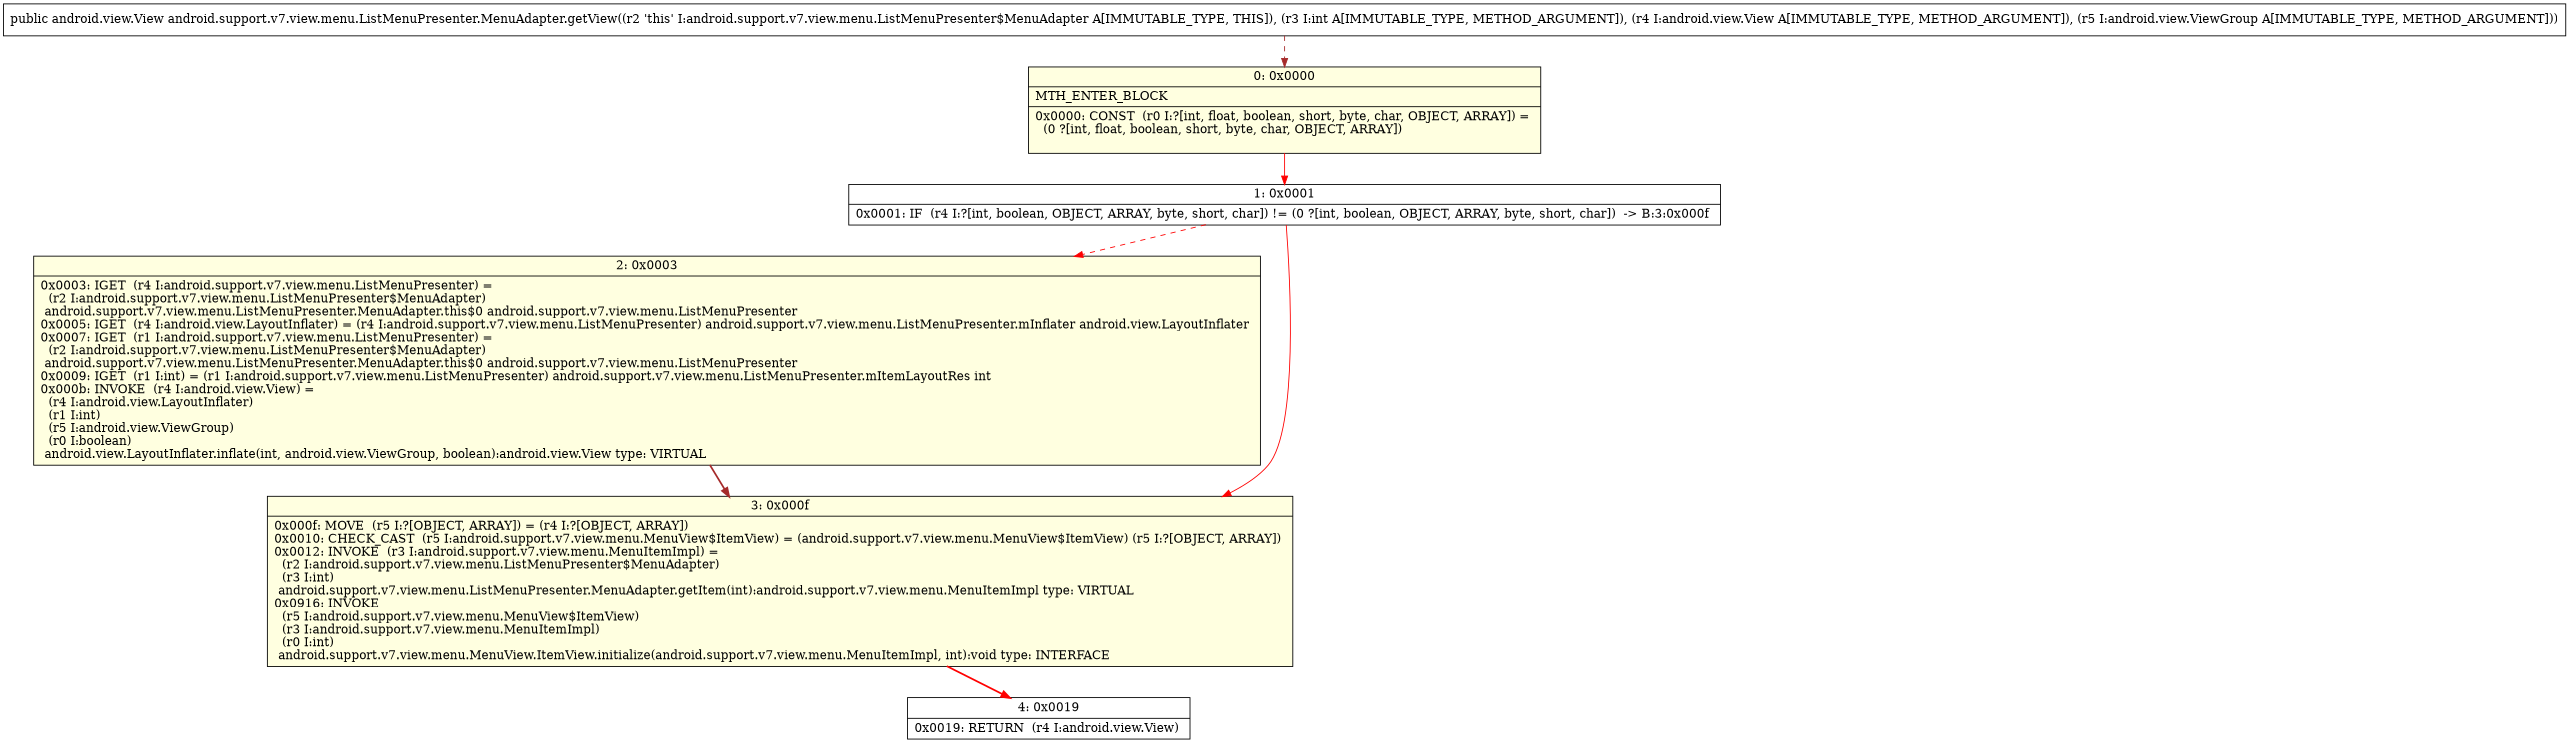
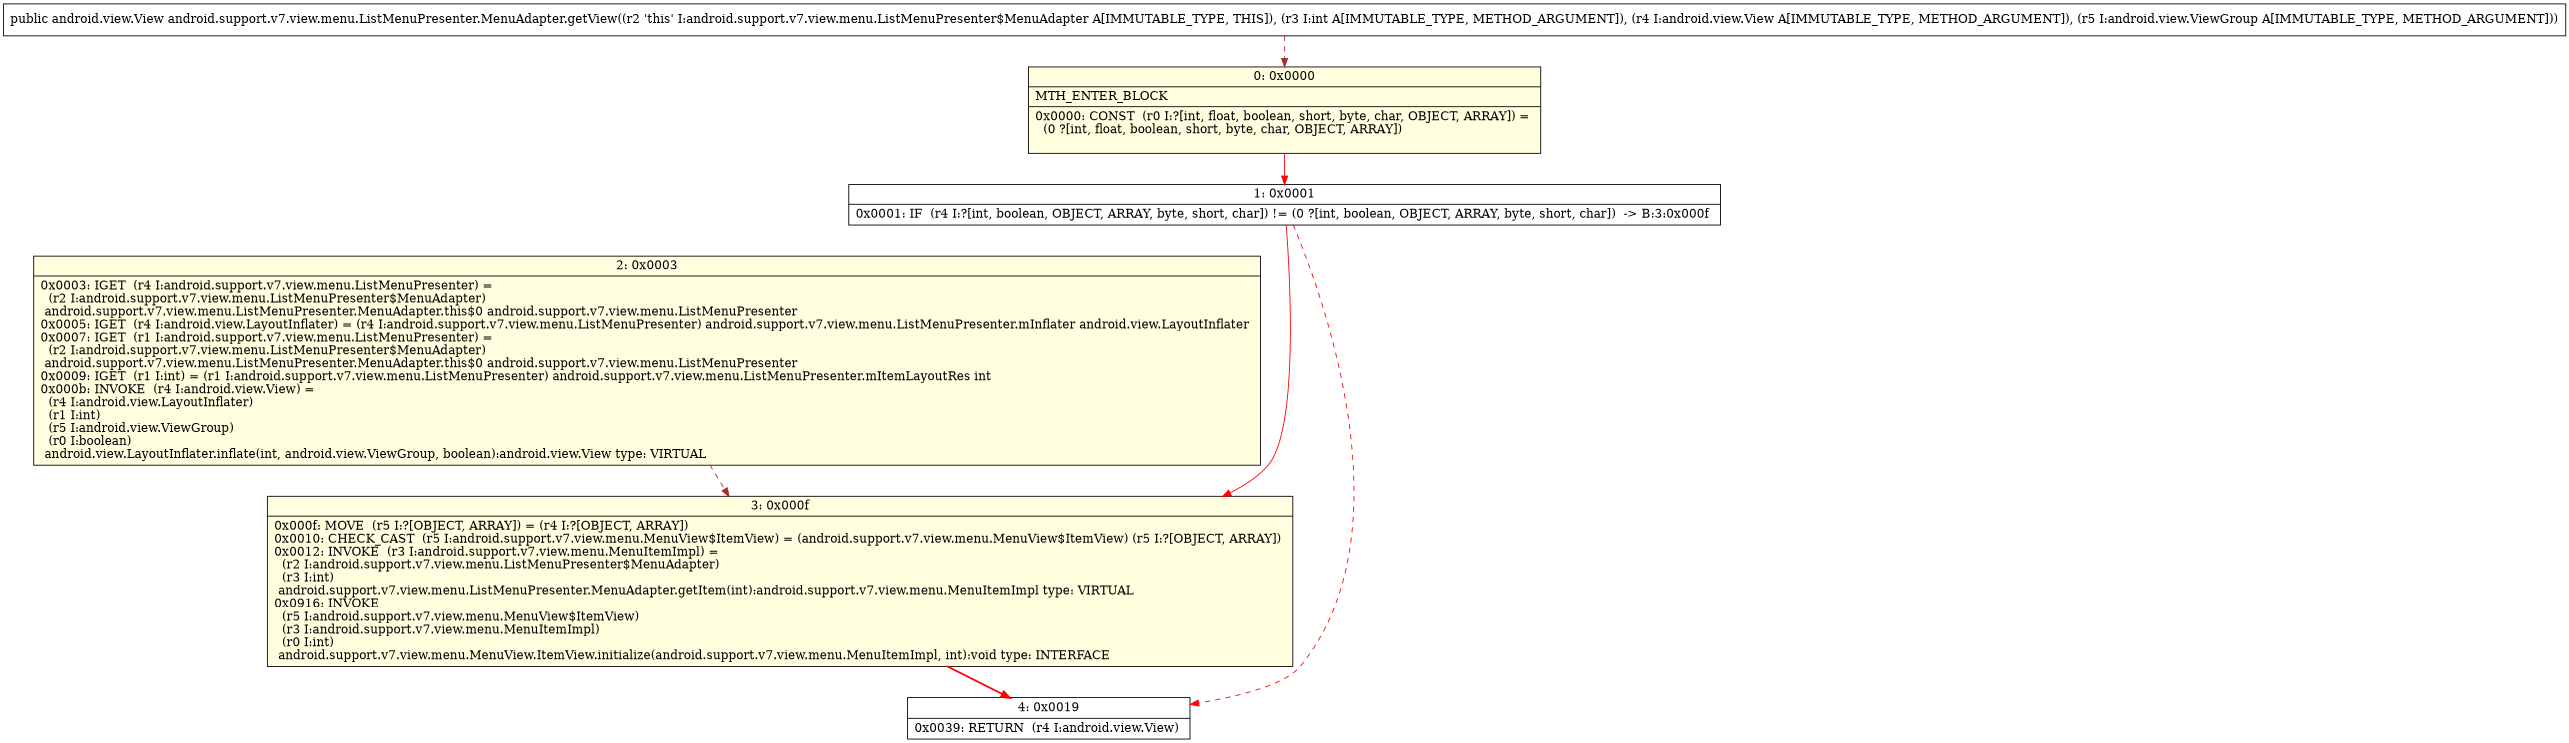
edge "1: 0x0001" -> "2: 0x0003": now "1: 0x0001" -> "4: 0x0019"
edge "2: 0x0003" -> "3: 0x000f": style bold -> dashed
node "4: 0x0019": text "0x0019: RETURN  (r4 I:android.view.View)" -> "0x0039: RETURN  (r4 I:android.view.View)"
